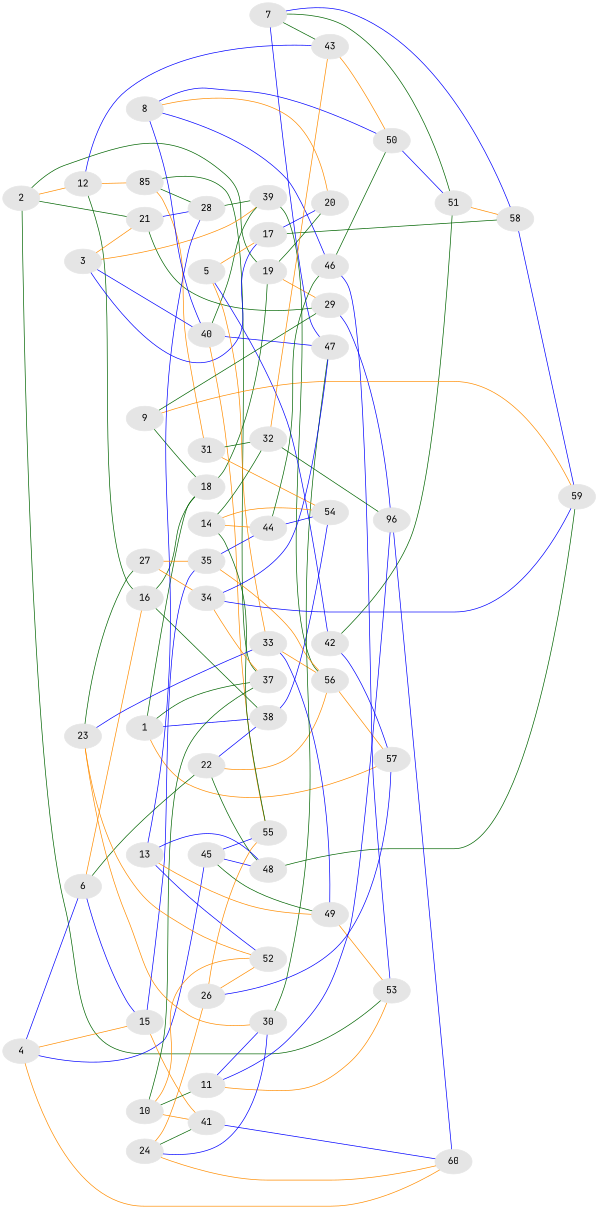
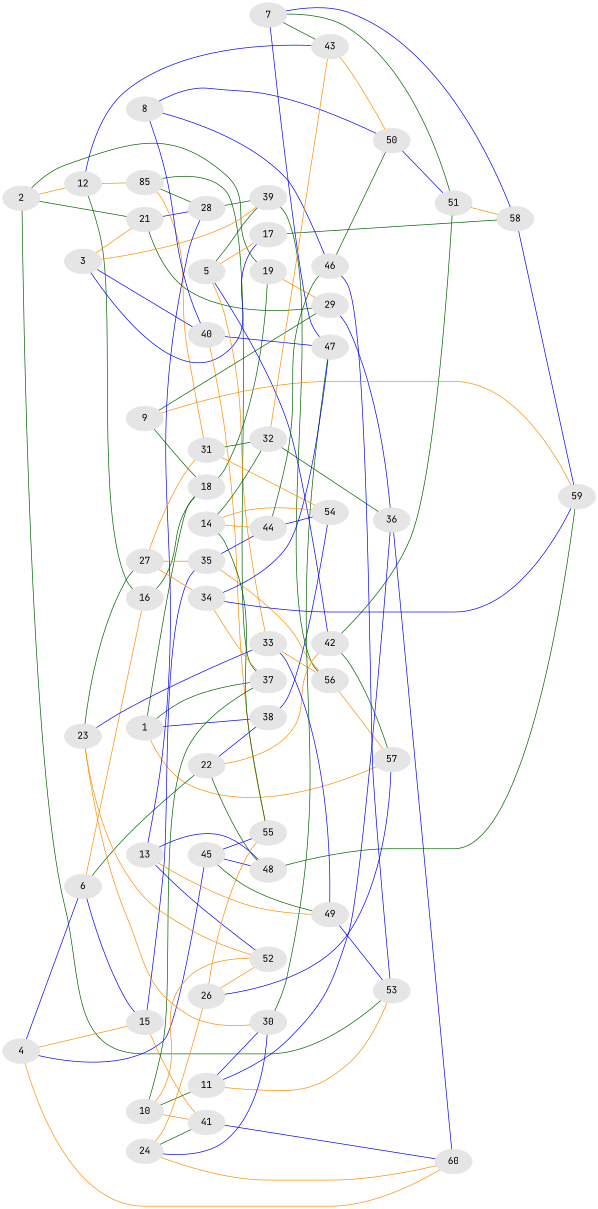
node "20": removed
edge "39" -- "40": now "39" -- "5"
edge "31" -- "27": added
node "96": label "96" -> "36"
edge "16" -- "38": removed
edge "42" -- "57": color blue -> darkgreen
edge "56" -- "22": now "42" -- "22"
edge "49" -- "53": color darkorange -> blue
